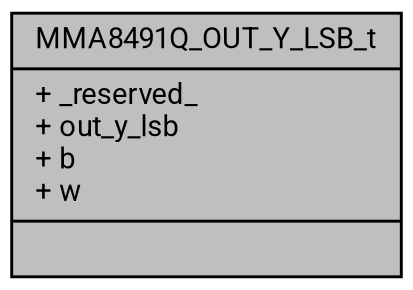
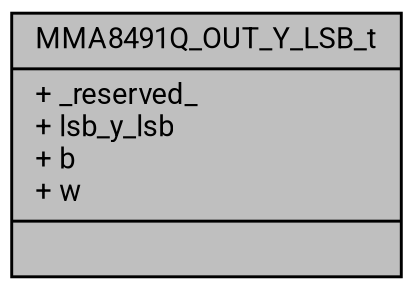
node "MMA8491Q_OUT_Y_LSB_t": text "+ out_y_lsb" -> "+ lsb_y_lsb"
